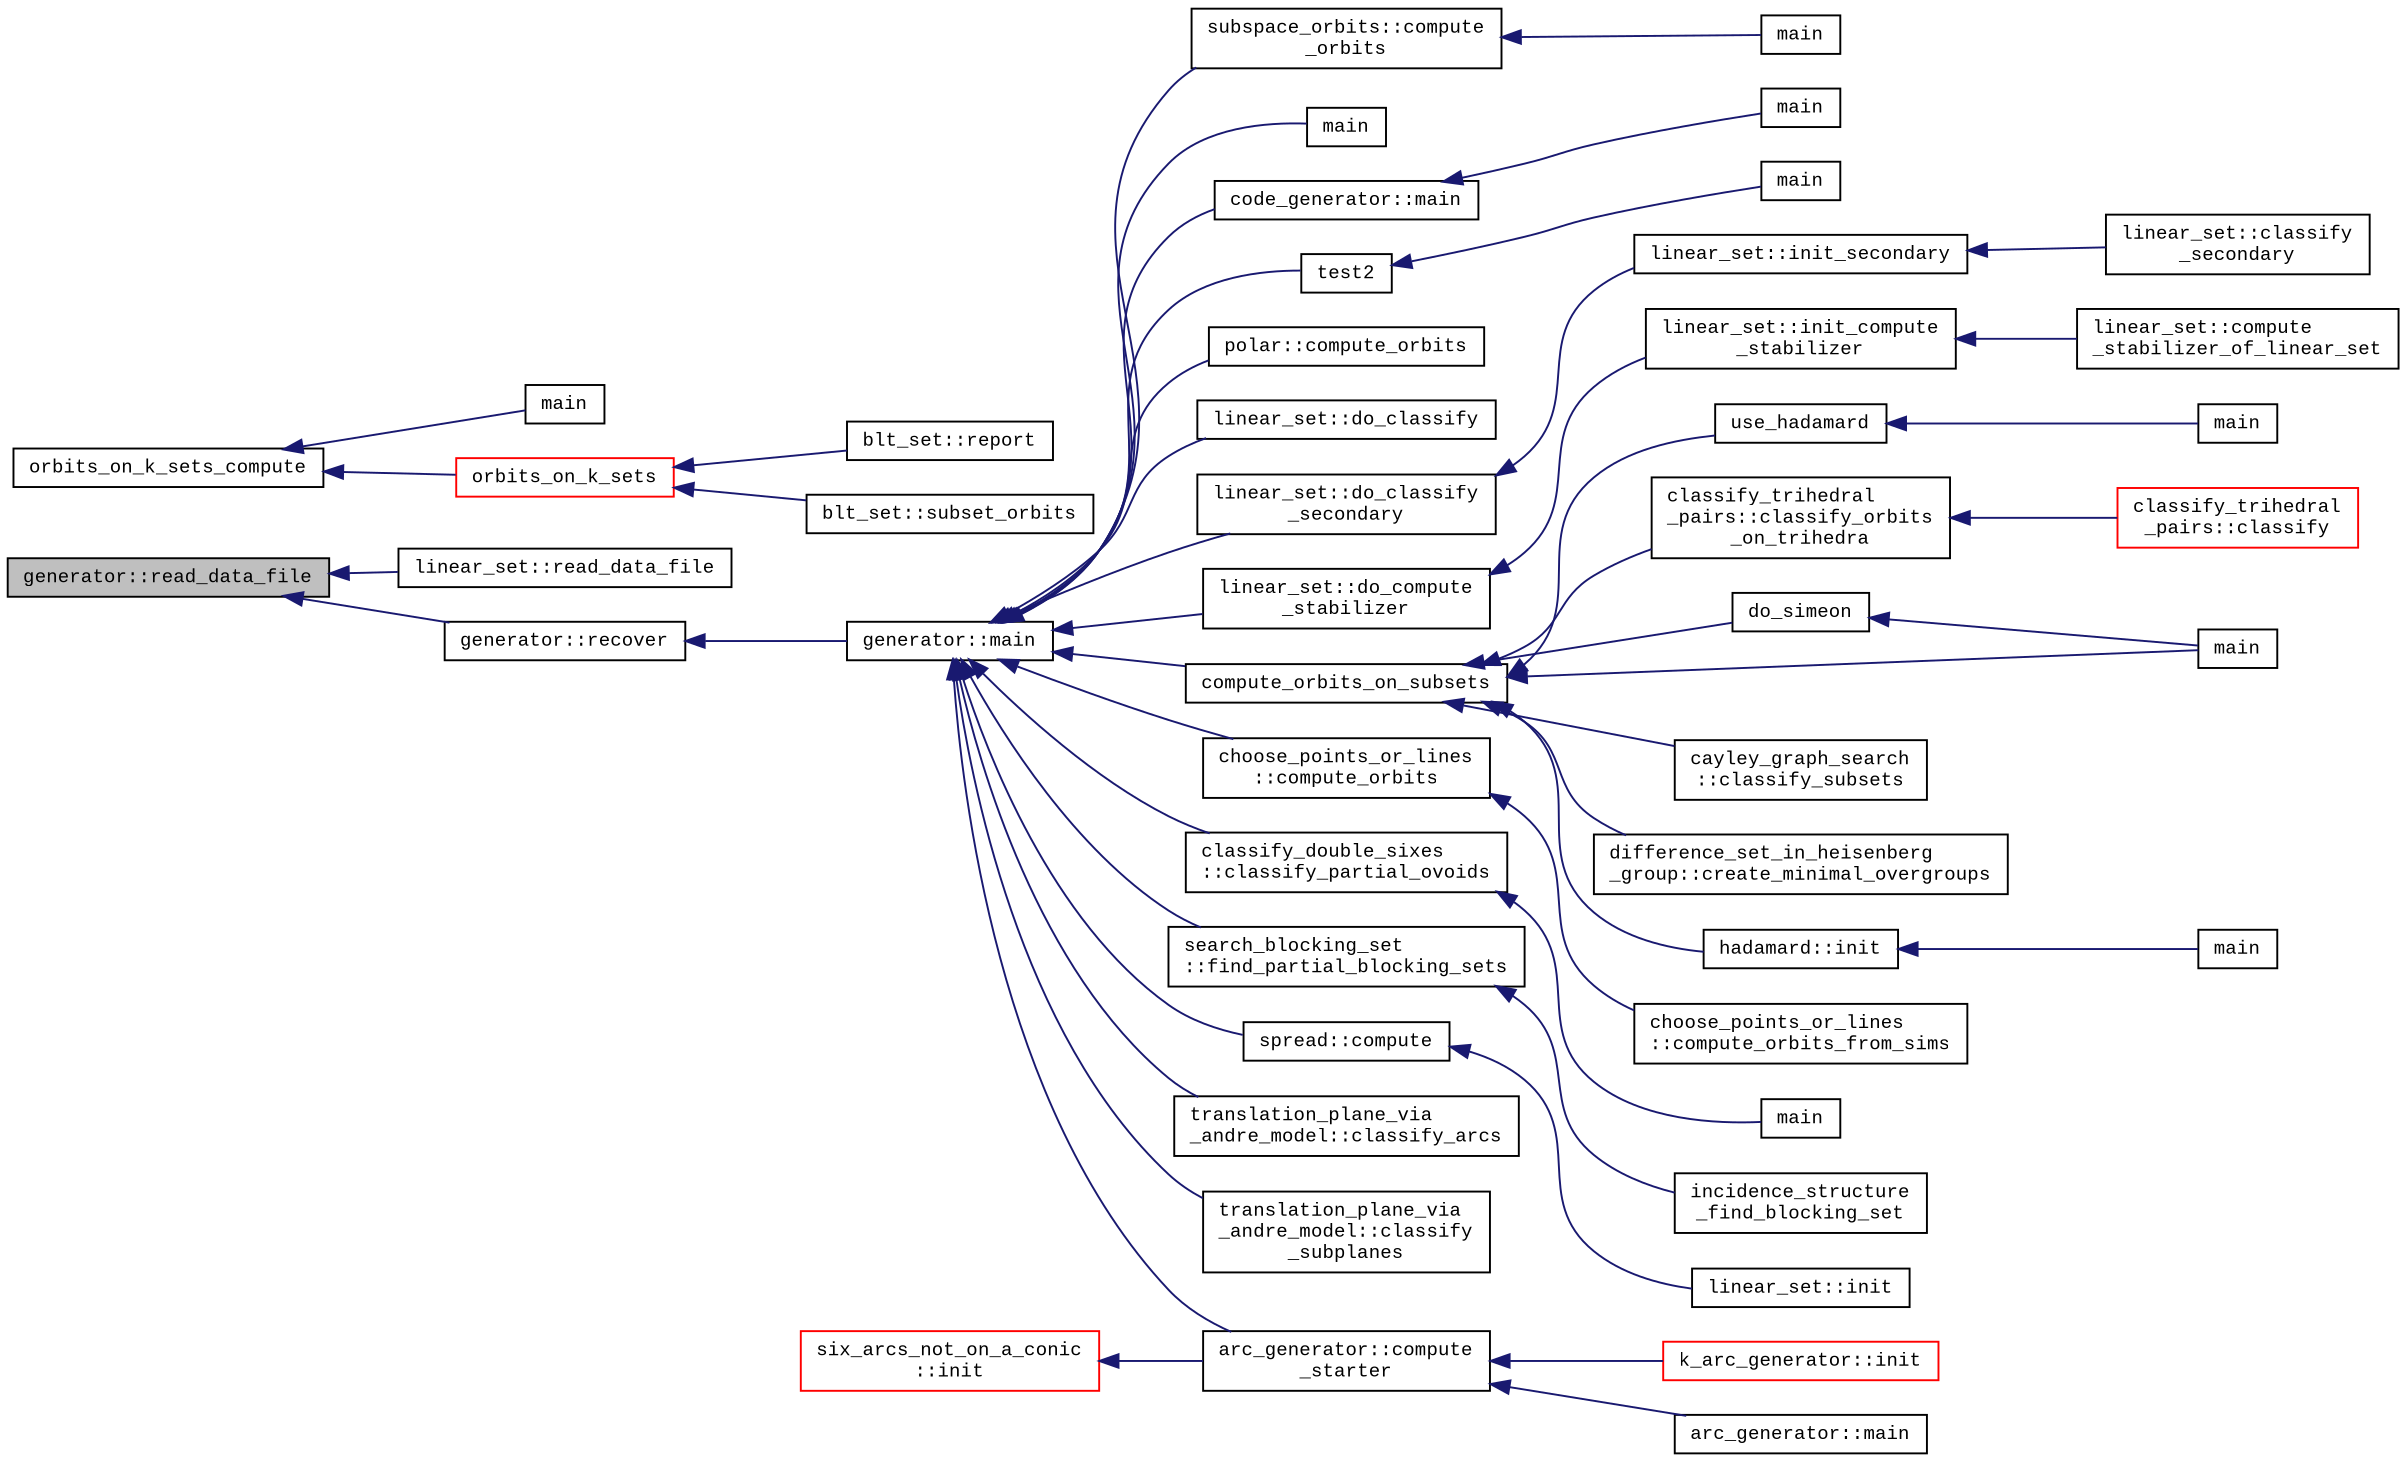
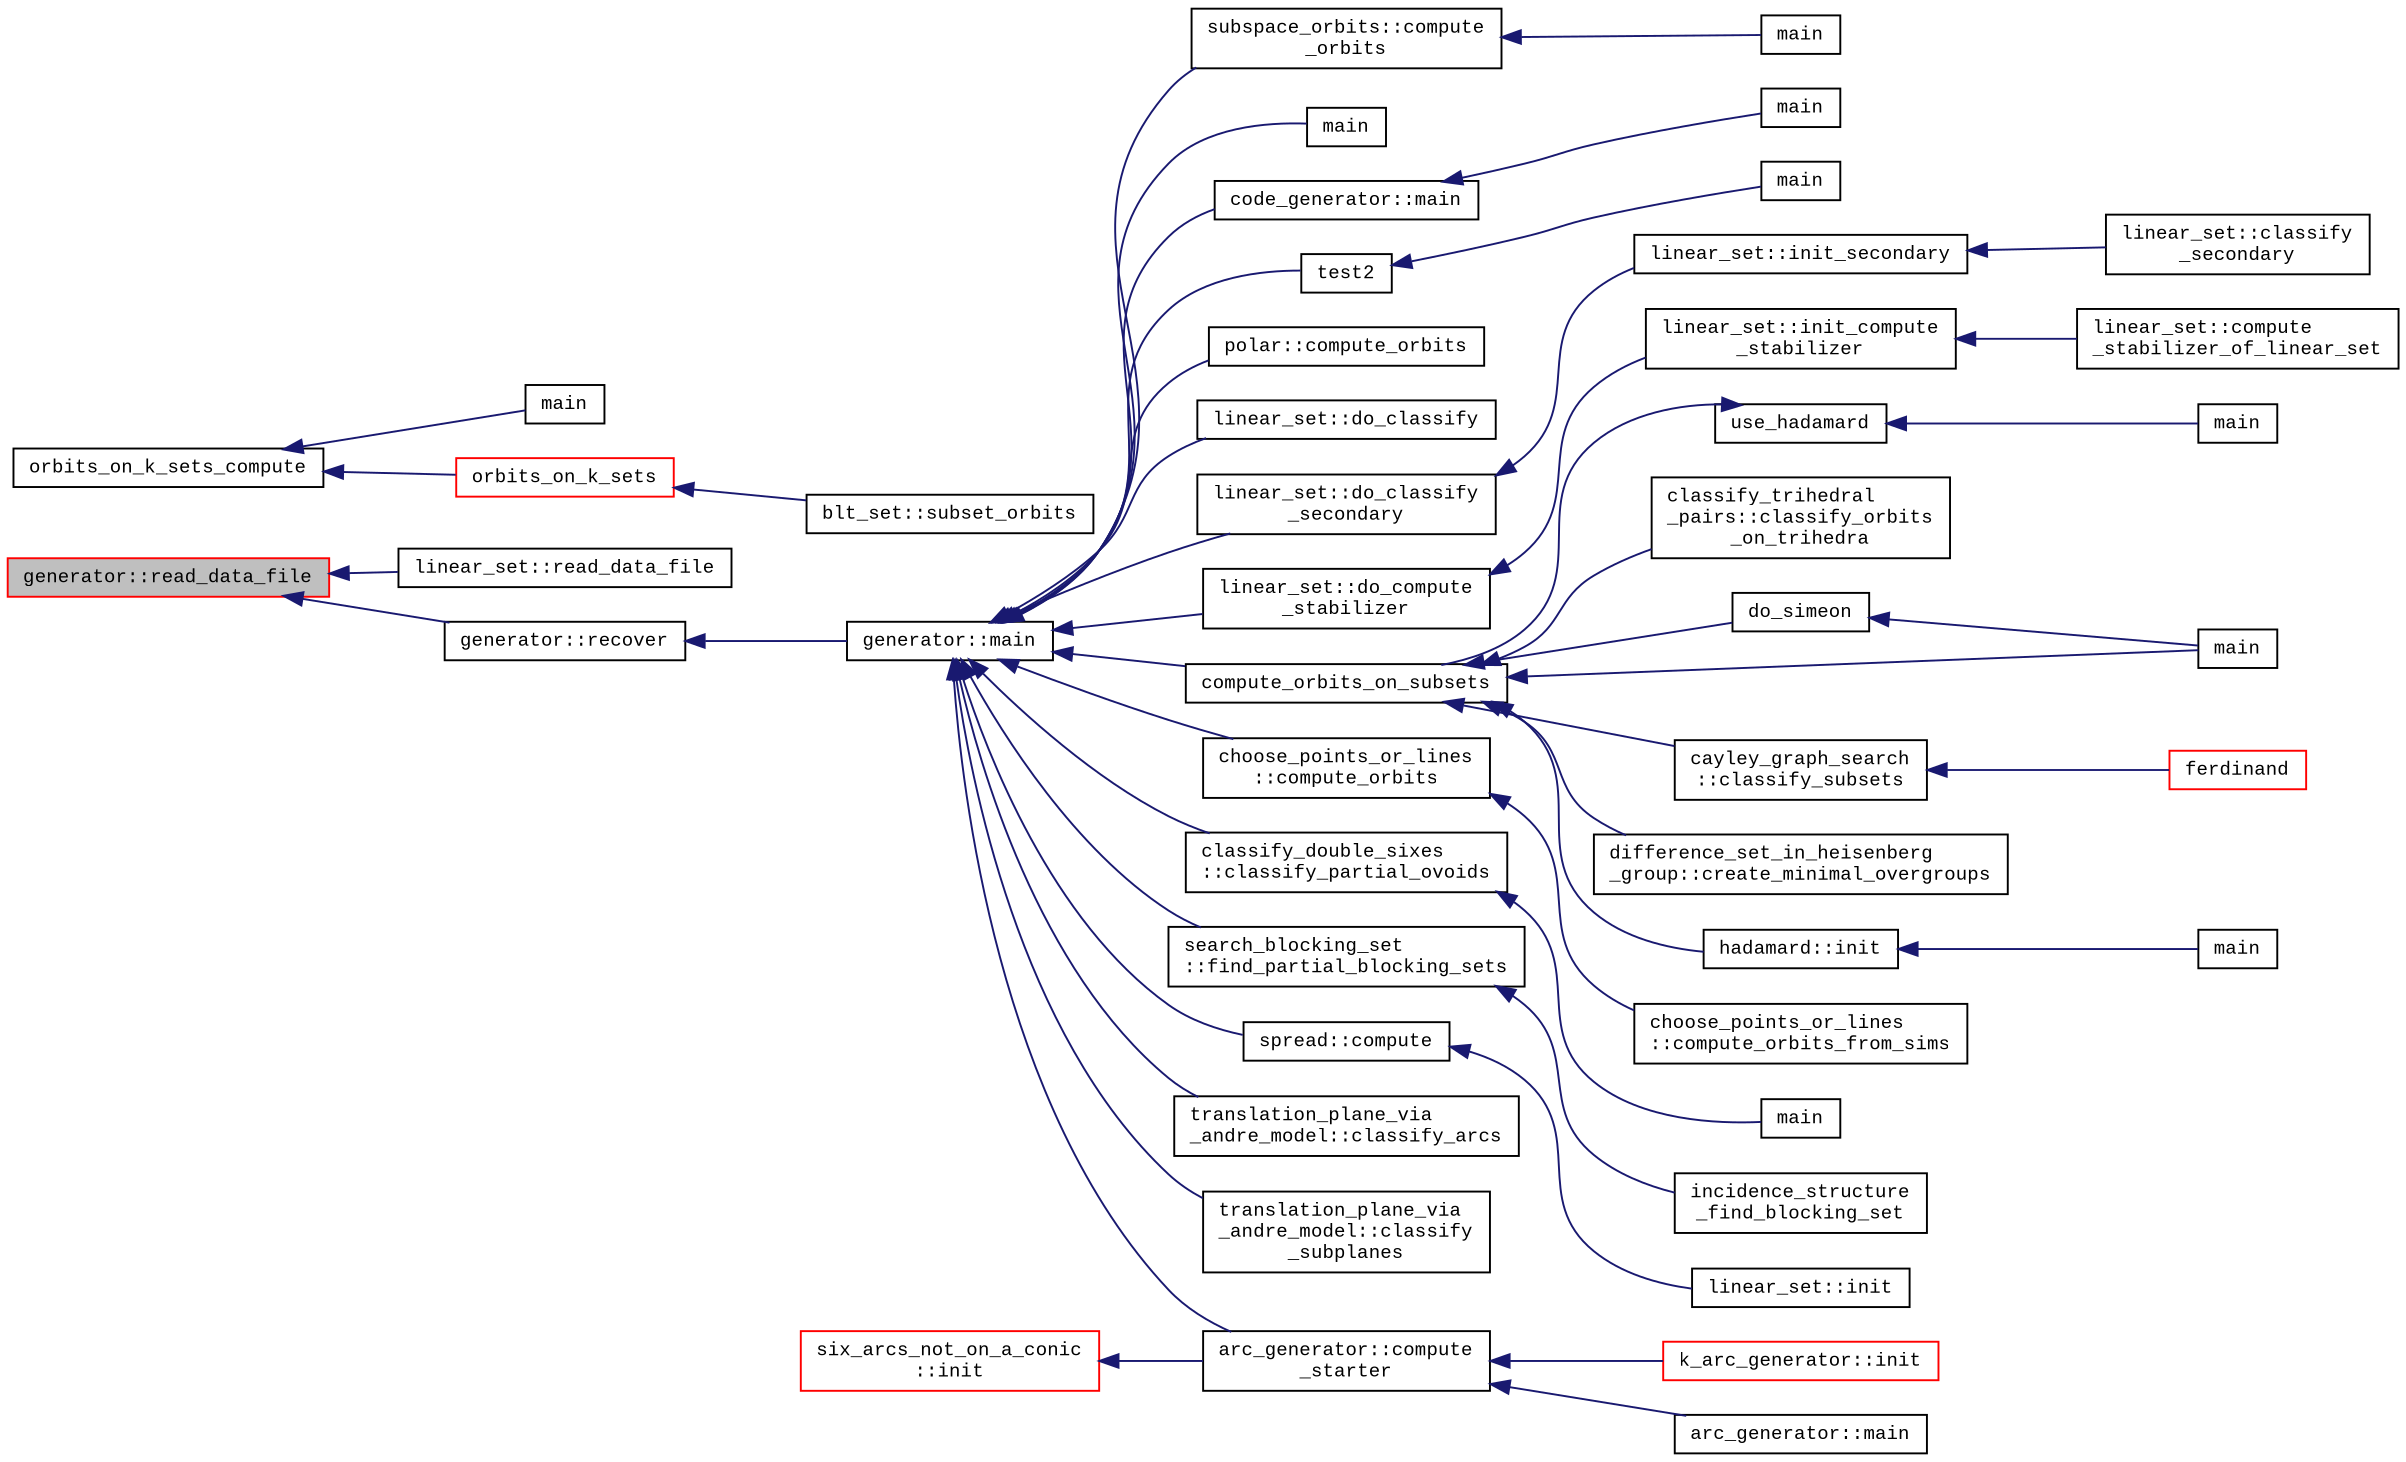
node "blt_set::report": removed
edge "use_hadamard" -> "compute_orbits_on_subsets": reversed
node "classify_trihedral _pairs::classify": removed
node "generator::read_data_file": color black -> red
node "ferdinand": added
